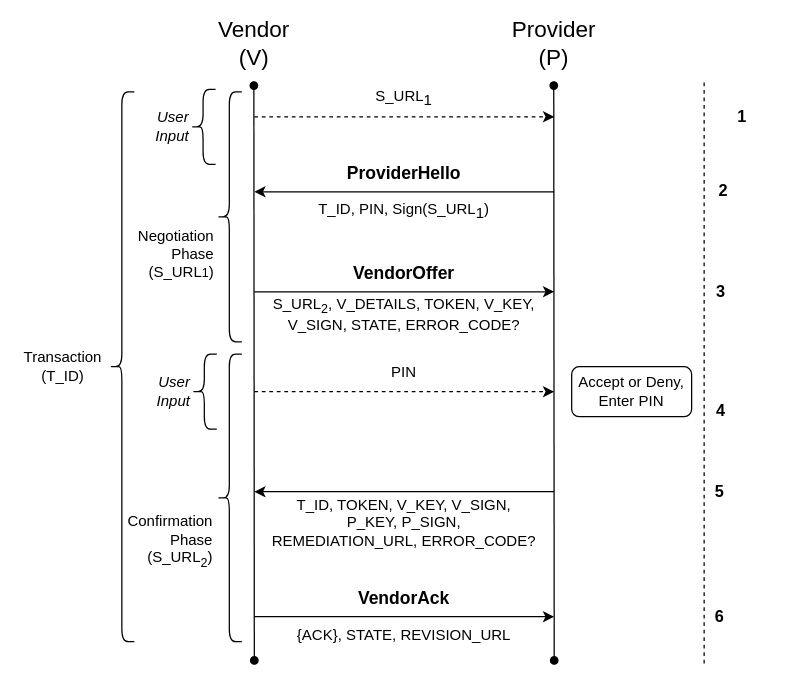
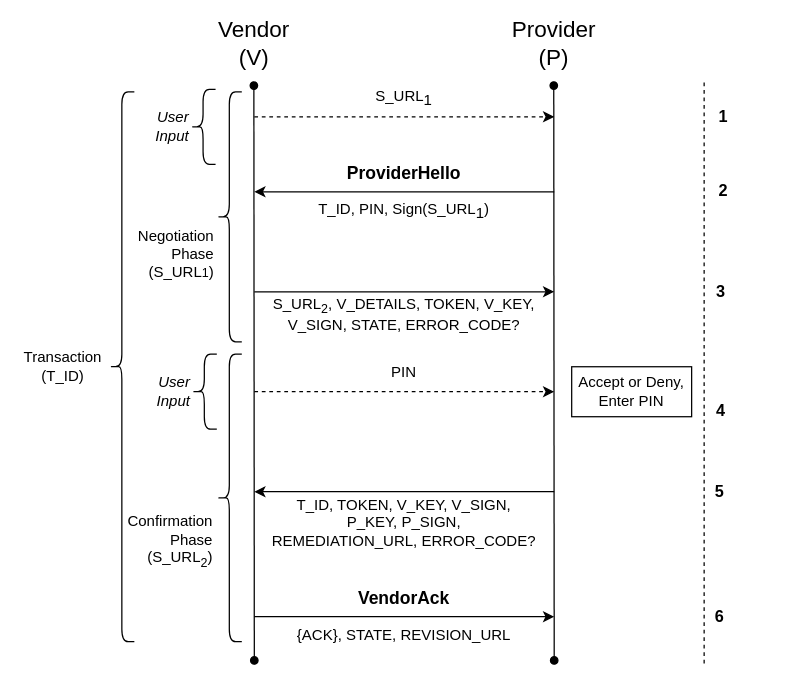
node "1": moved (767, 117) -> (748, 117)
node "VendorOffer": removed
node "Accept or Deny, Enter PIN": shape rounded rectangle -> rectangle
